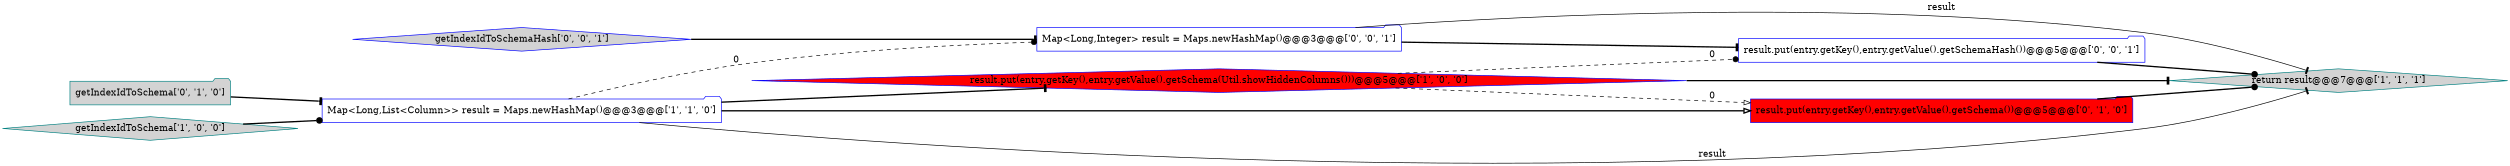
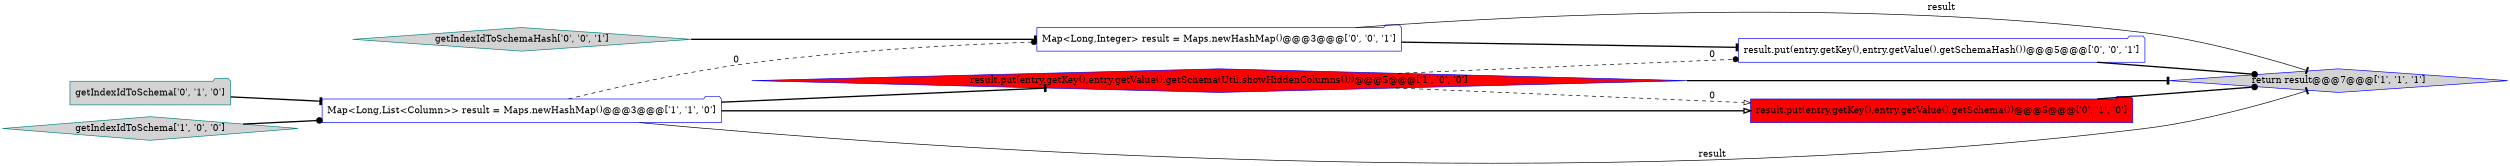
node "getIndexIdToSchemaHash['0', '0', '1']": color blue -> teal
node "return result@@@7@@@['1', '1', '1']": color teal -> blue
